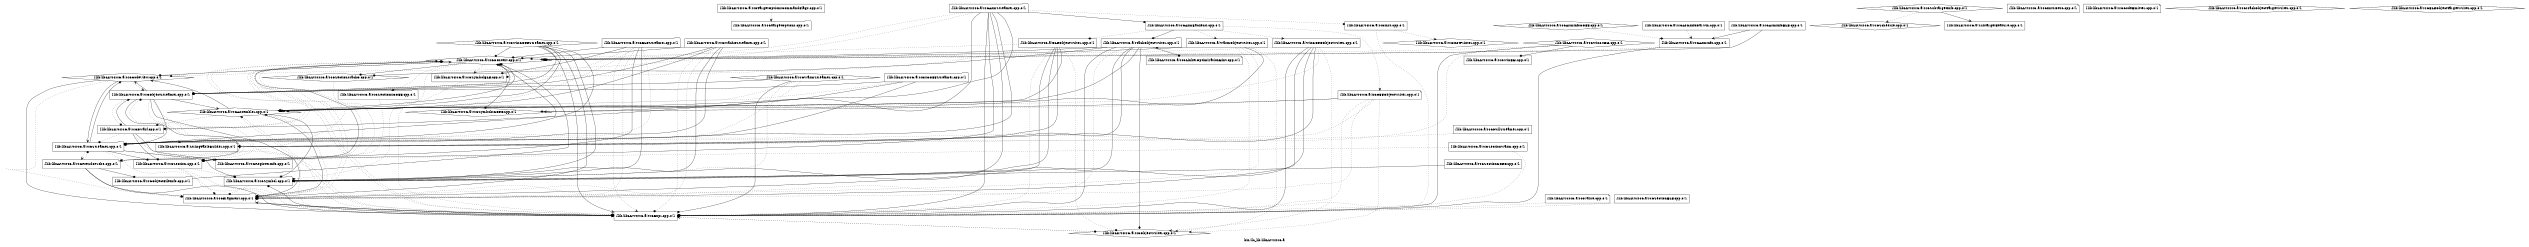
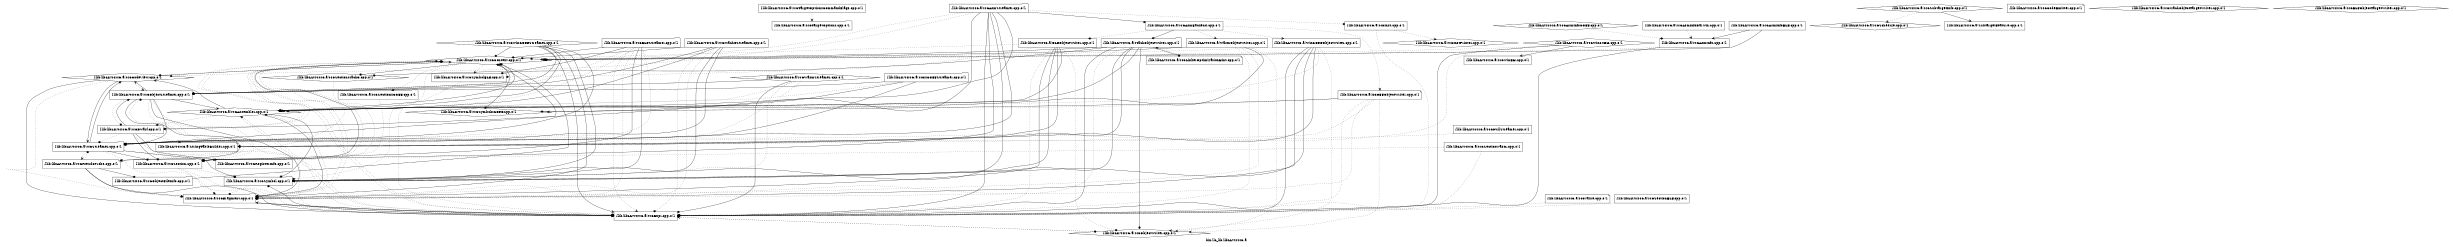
node "{lib/libLLVMMC.a(MCInstrDesc.cpp.o)}": removed
edge "{lib/libLLVMMC.a(MCWin64EH.cpp.o)}" -> "{lib/libLLVMMC.a(MCWinEH.cpp.o)}": arrowhead dot -> vee
node "{lib/libLLVMMC.a(MCSectionCOFF.cpp.o)}": removed
